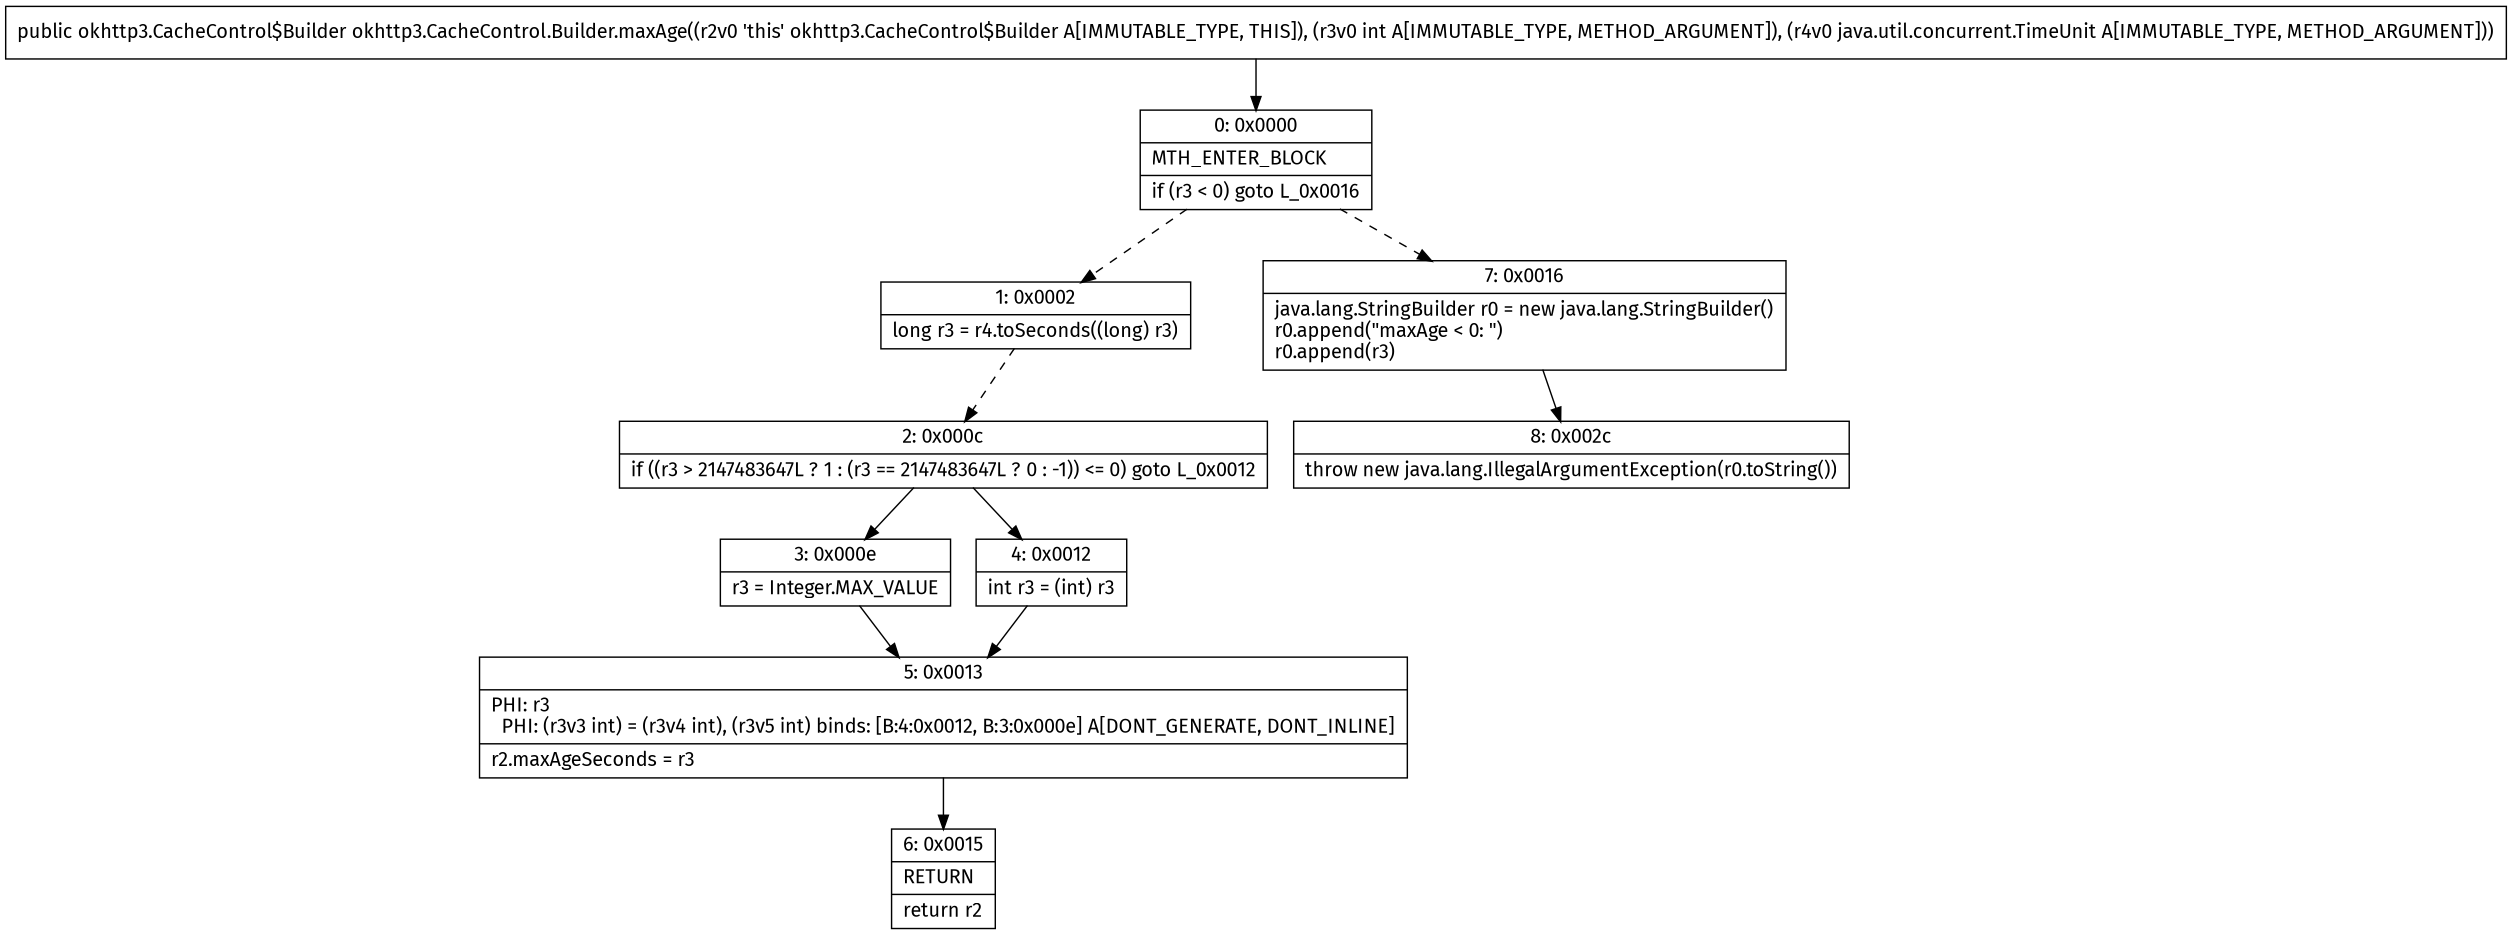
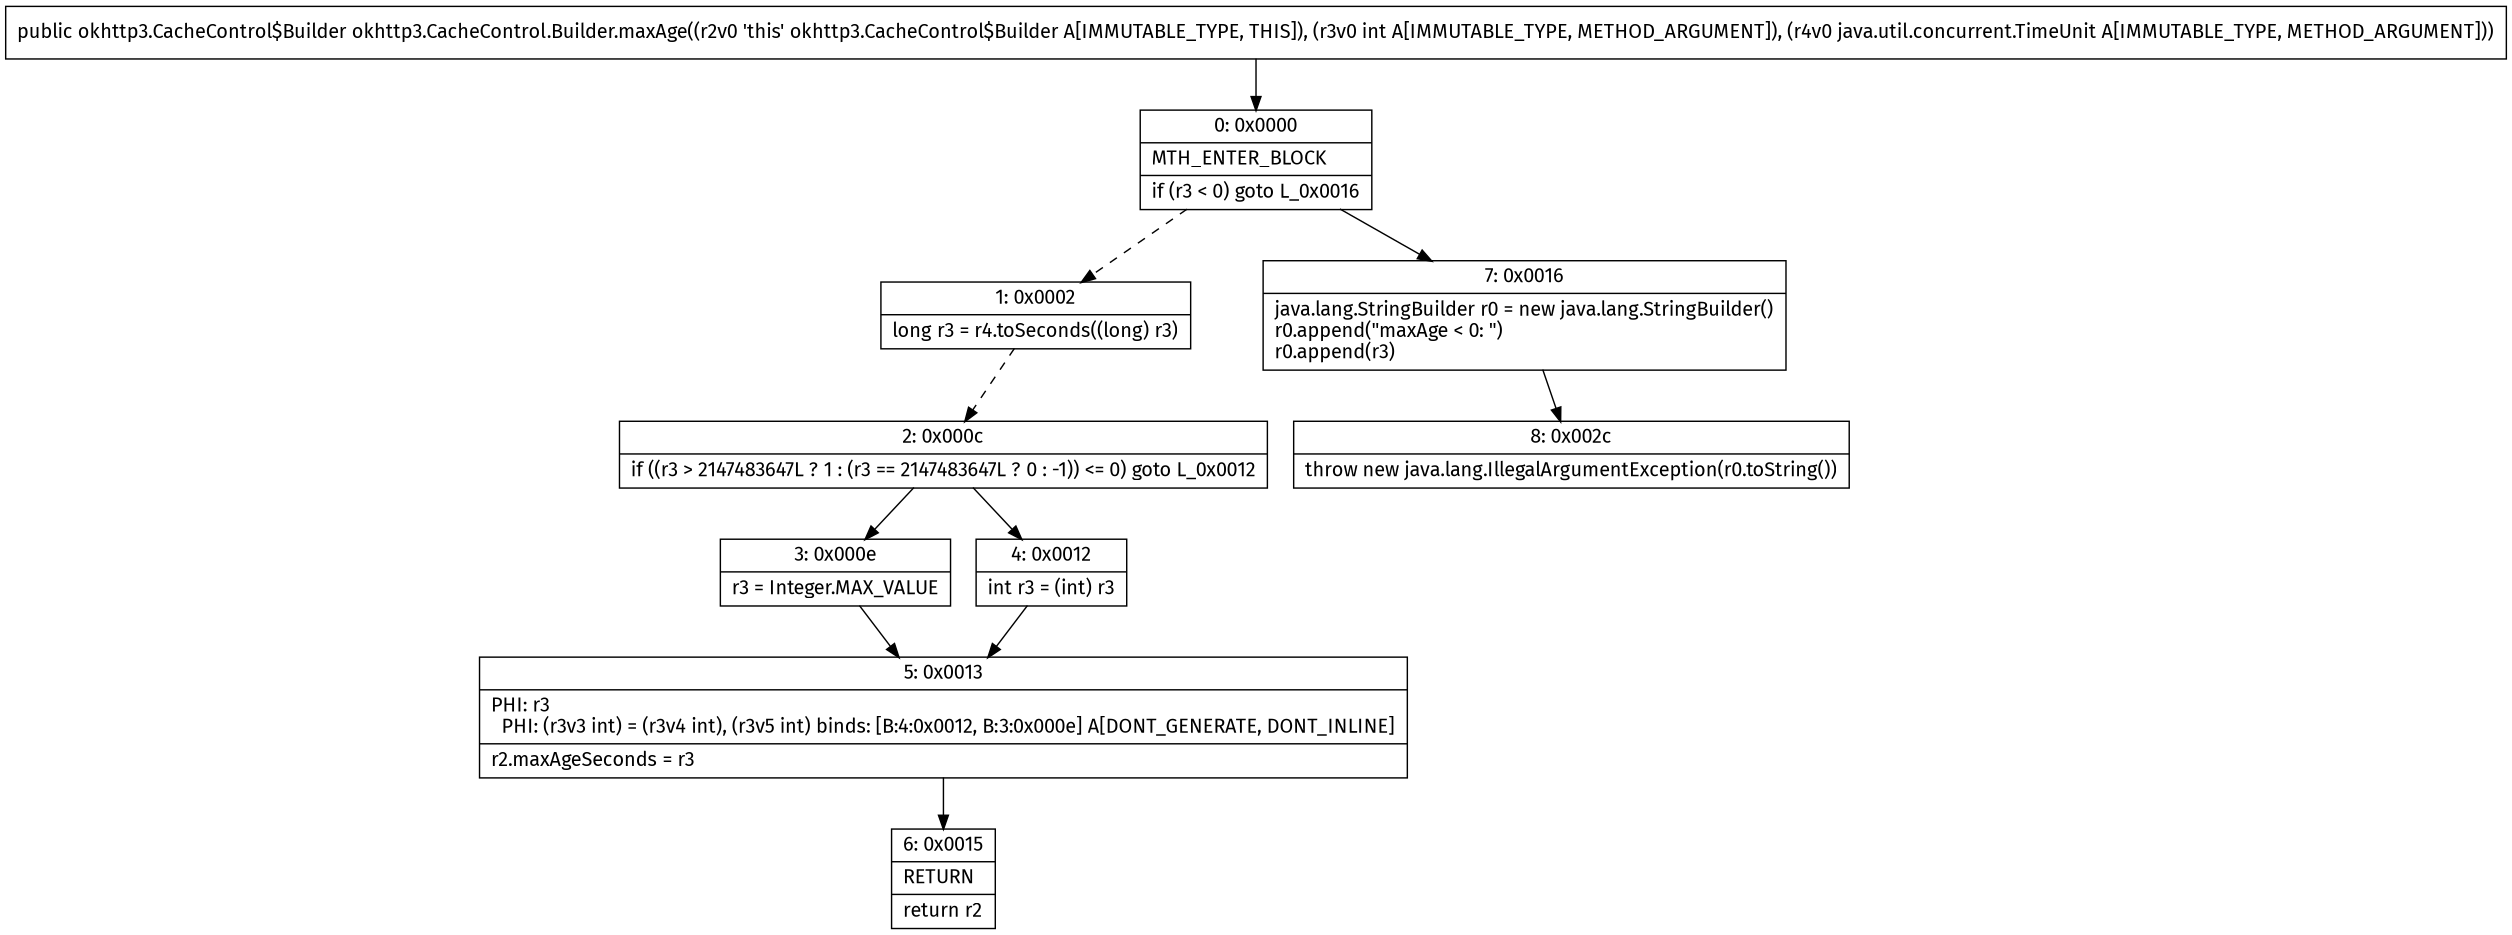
edge "0: 0x0000" -> "7: 0x0016": style dashed -> solid
